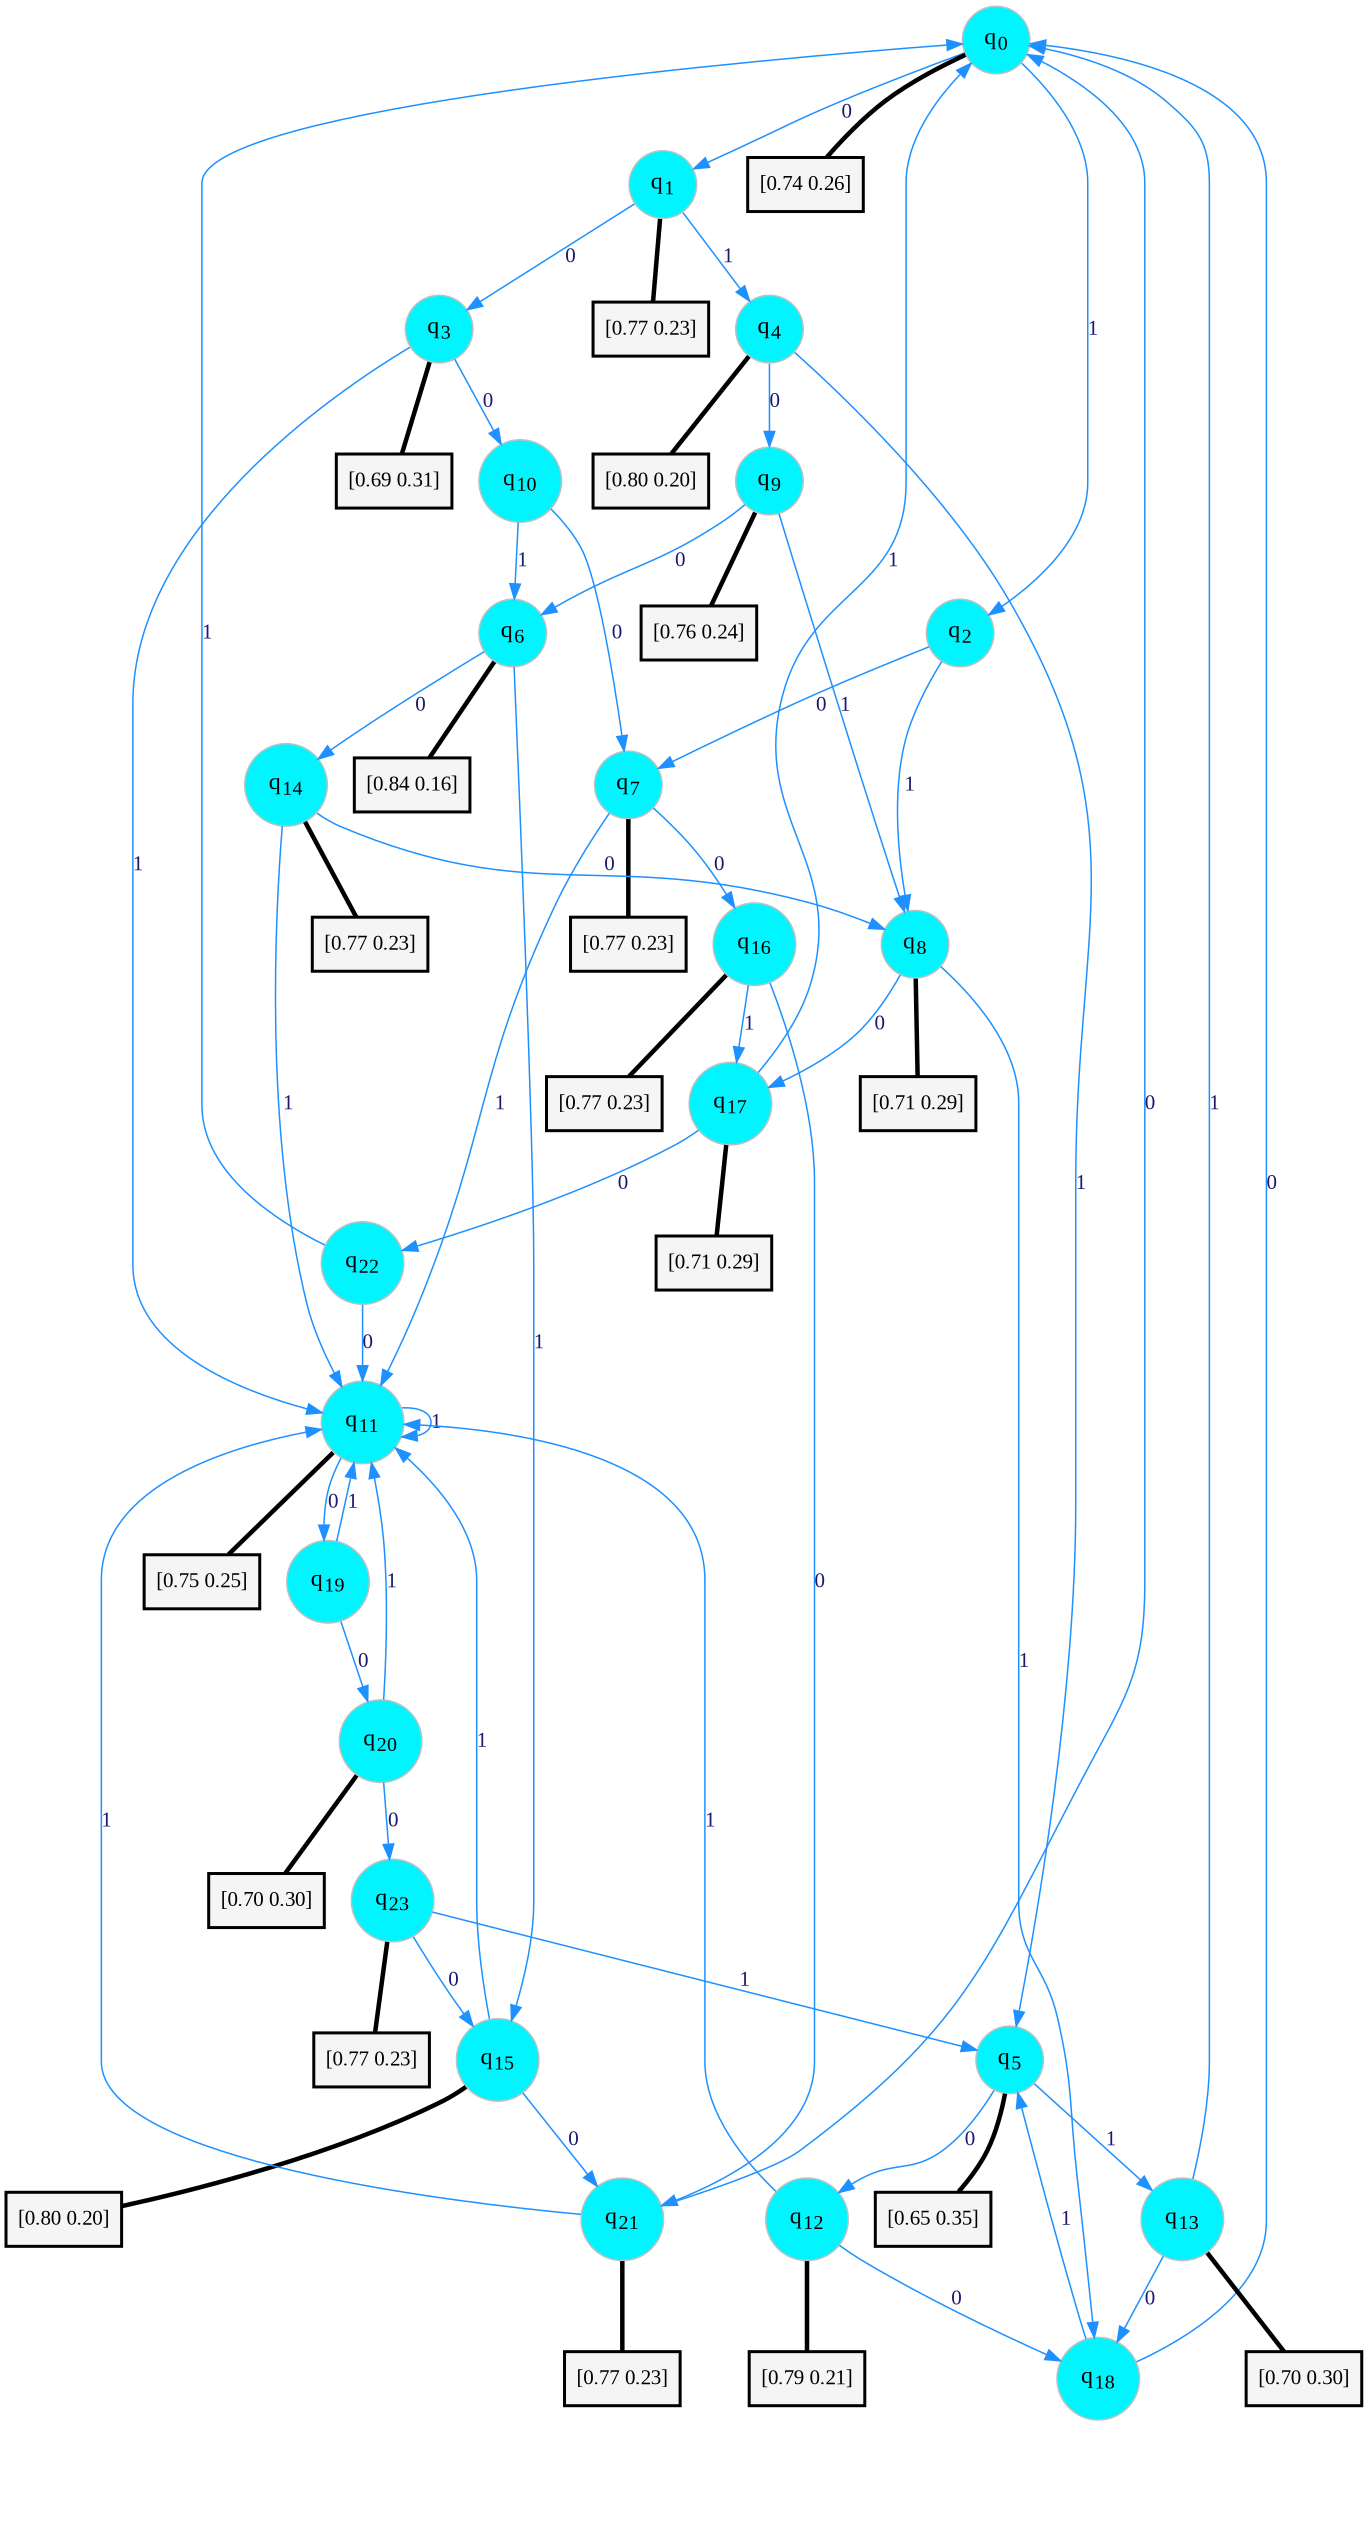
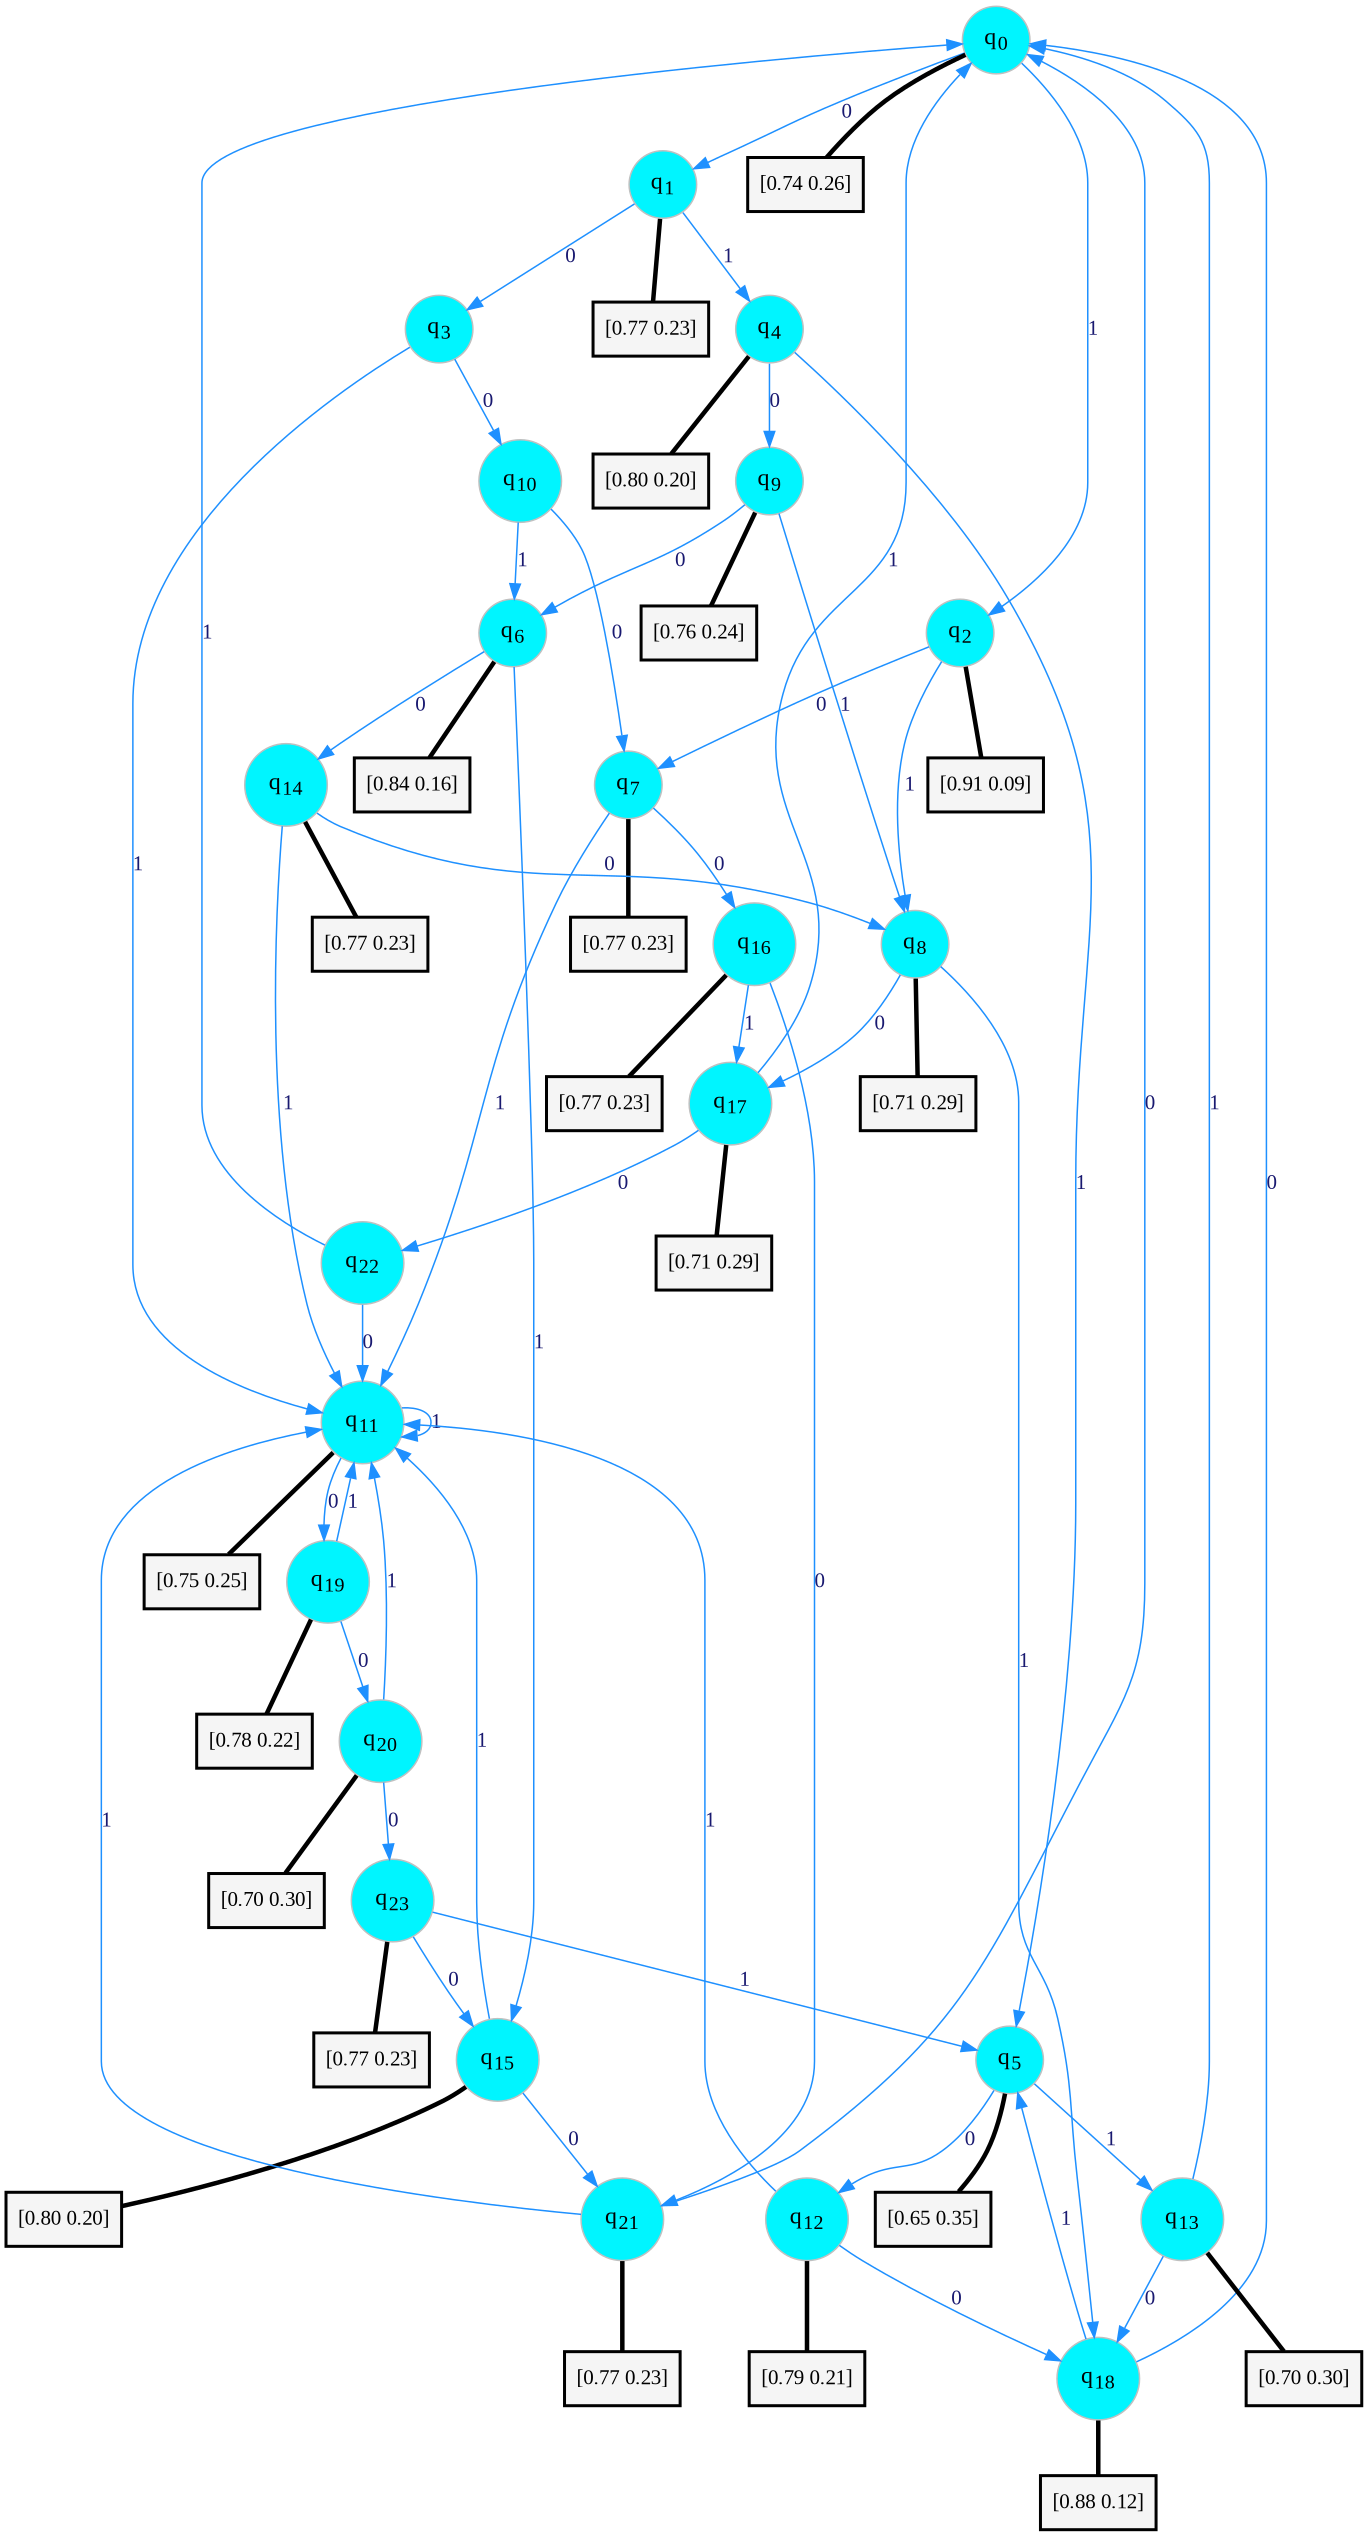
node "[0.69 0.31]": removed
node "[0.91 0.09]": added
node "[0.78 0.22]": added
node "[0.88 0.12]": added
